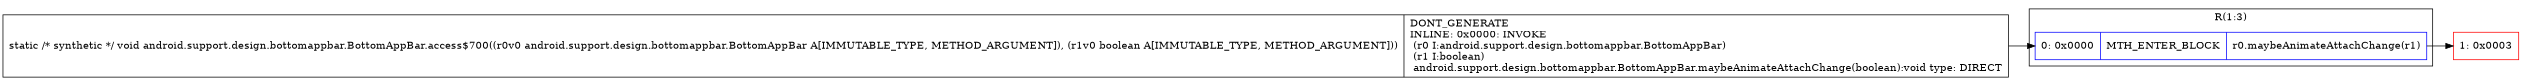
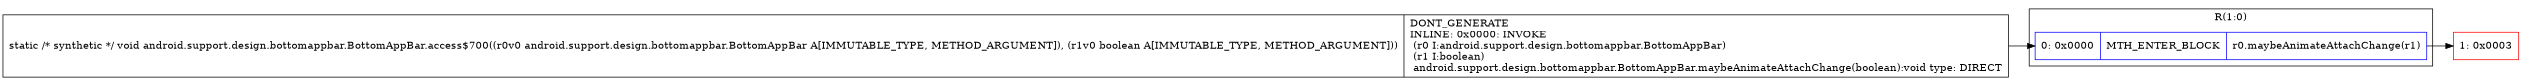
cluster "R(1:3)": label "R(1:3)" -> "R(1:0)"
